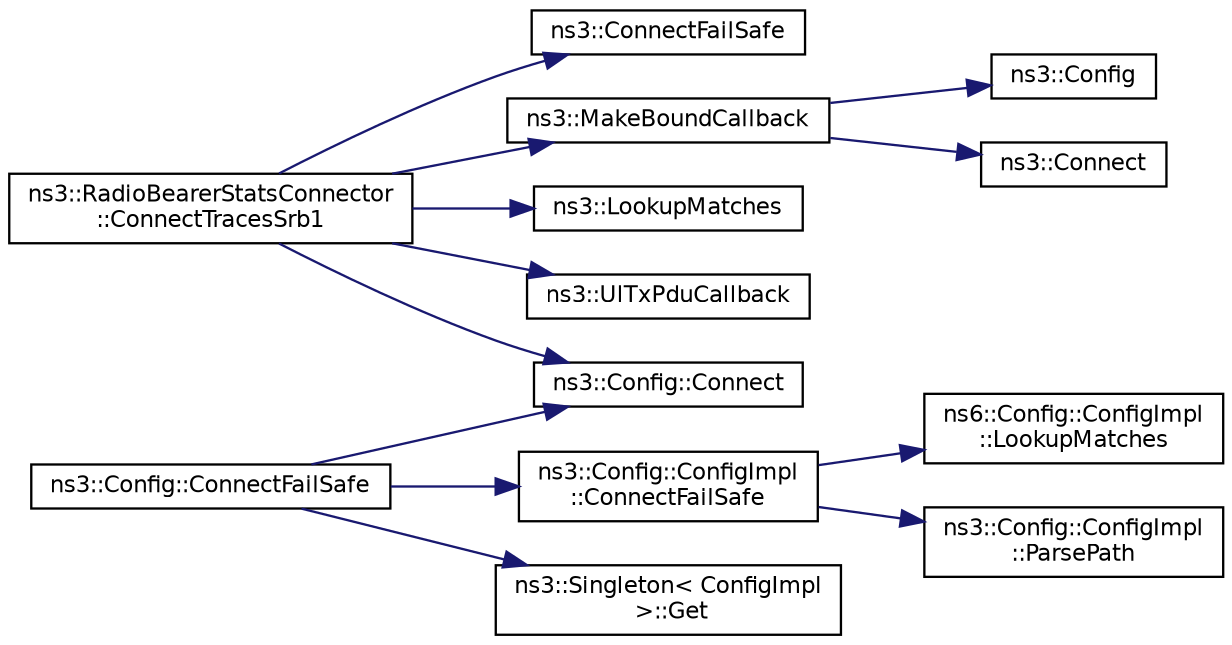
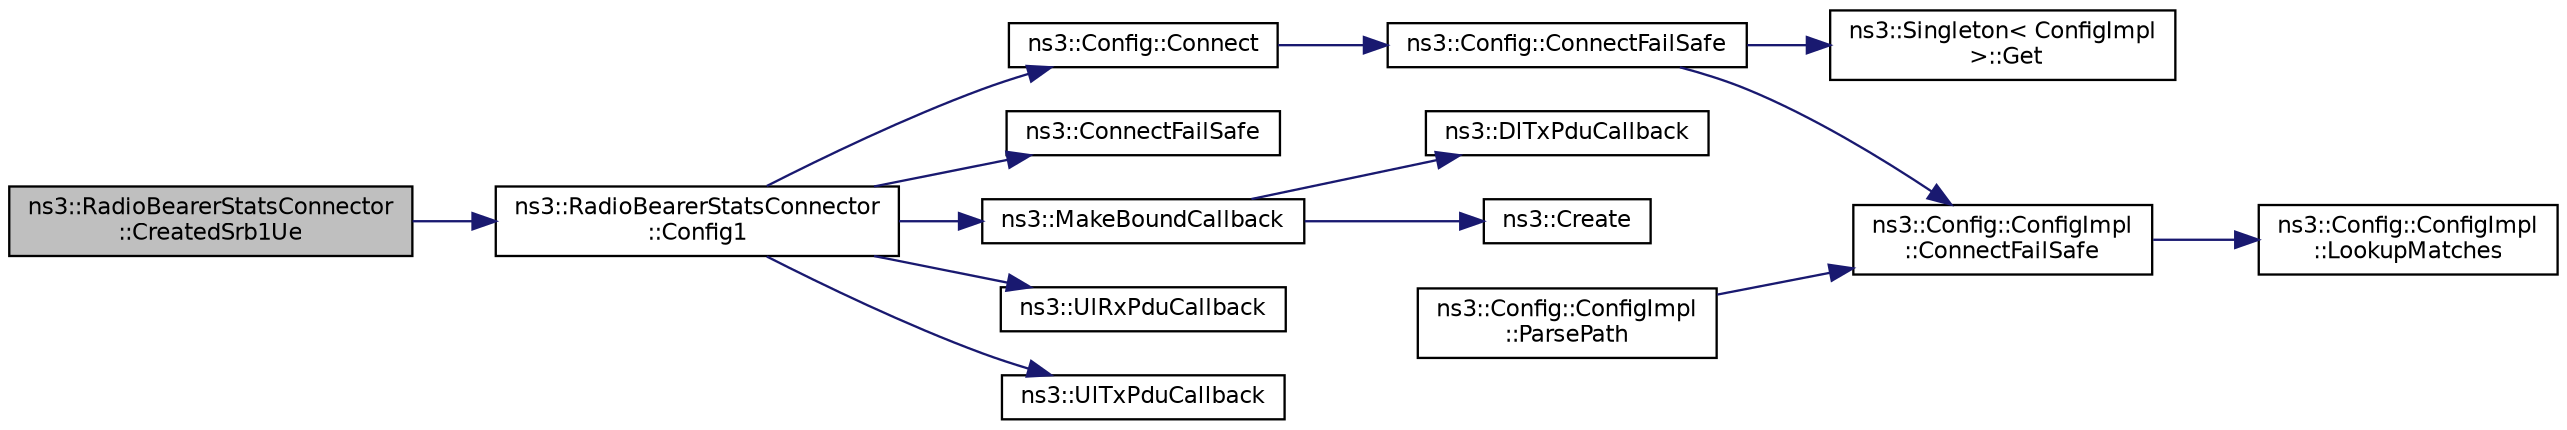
node "ns3::Config": label "ns3::Config" -> "ns3::DlTxPduCallback"
node "ns3::Connect": label "ns3::Connect" -> "ns3::Create"
node "ns3::RadioBearerStatsConnector ::ConnectTracesSrb1": label "ns3::RadioBearerStatsConnector ::ConnectTracesSrb1" -> "ns3::RadioBearerStatsConnector ::Config1"
node "ns3::LookupMatches": label "ns3::LookupMatches" -> "ns3::UlRxPduCallback"
node "ns3::RadioBearerStatsConnector ::CreatedSrb1Ue": added
node "ns6::Config::ConfigImpl ::LookupMatches": label "ns6::Config::ConfigImpl ::LookupMatches" -> "ns3::Config::ConfigImpl ::LookupMatches"
edge "ns3::Config::ConnectFailSafe" -> "ns3::Config::Connect": reversed
edge "ns3::Config::ConfigImpl ::ConnectFailSafe" -> "ns3::Config::ConfigImpl ::ParsePath": reversed
